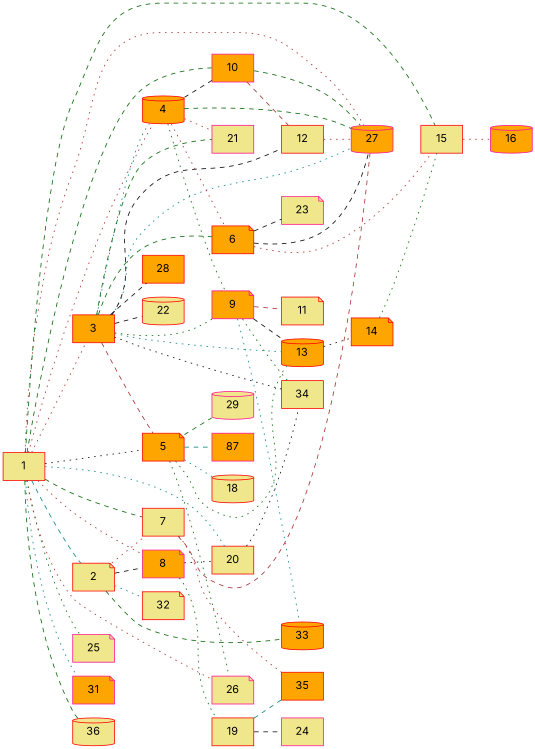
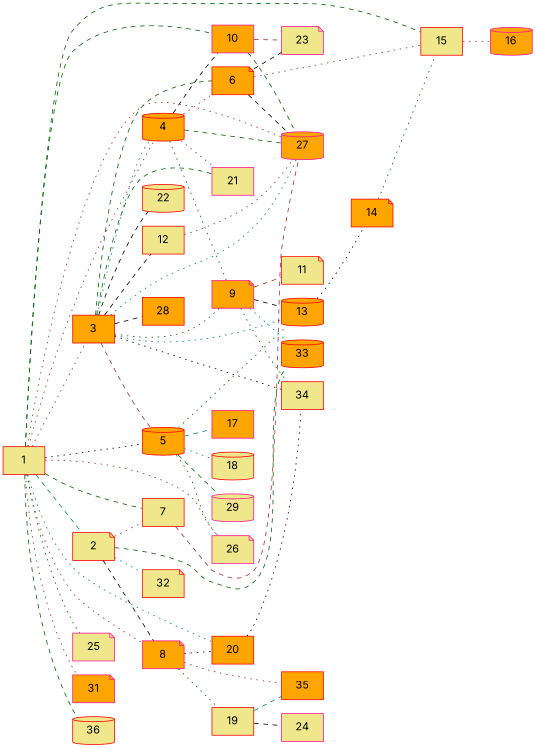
edge "10" -- "12": now "10" -- "23"
node "5": shape note -> cylinder
node "87": label "87" -> "17"
node "20": fillcolor khaki -> orange
edge "1" -- "31": color teal -> brown
edge "7" -- "35": now "8" -- "35"
